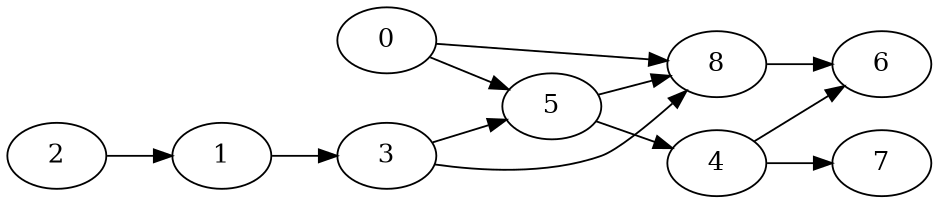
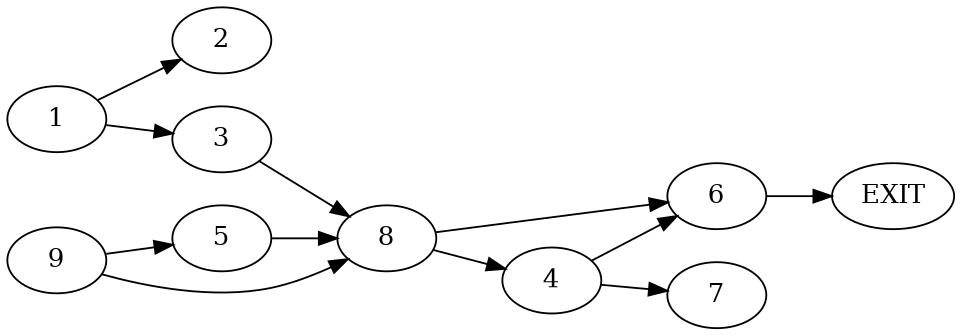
node "0": label "0" -> "9"
edge "5" -> "4": now "8" -> "4"
edge "3" -> "5": removed
edge "2" -> "1": reversed
node "EXIT": added
